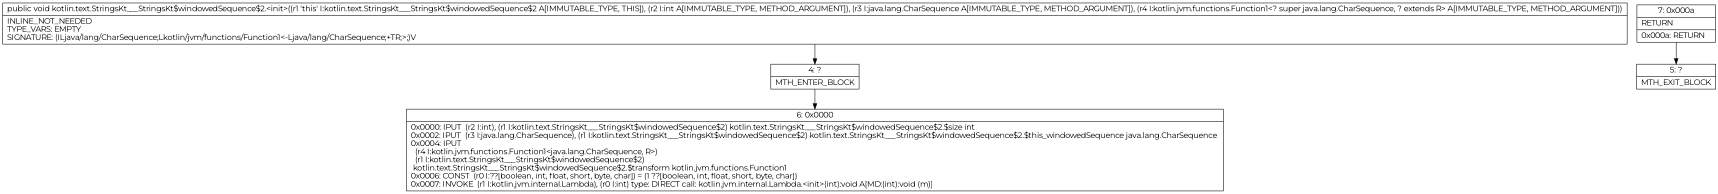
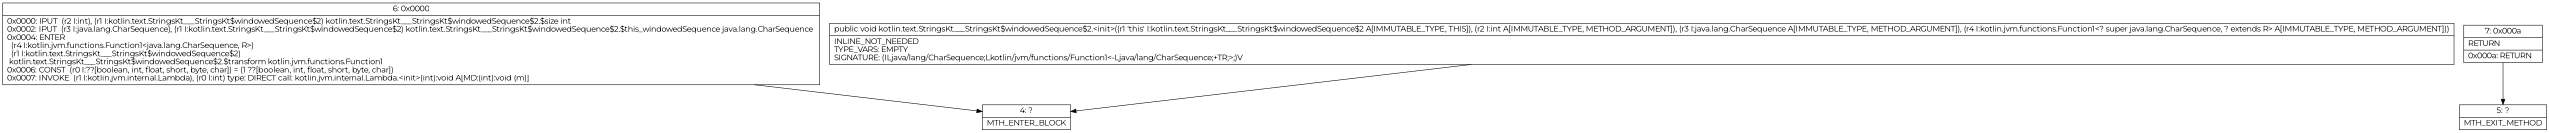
node "5: ?": text "MTH_EXIT_BLOCK" -> "MTH_EXIT_METHOD"
edge "4: ?" -> "6: 0x0000": reversed
node "6: 0x0000": text "0x0004: IPUT" -> "0x0004: ENTER"
